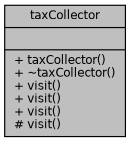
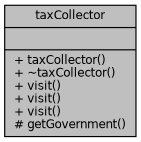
node "taxCollector": text "# visit()" -> "# getGovernment()"
